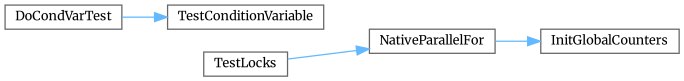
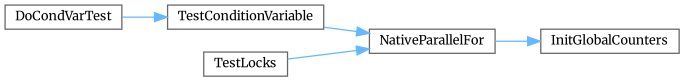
edge "TestConditionVariable" -> "NativeParallelFor": added
